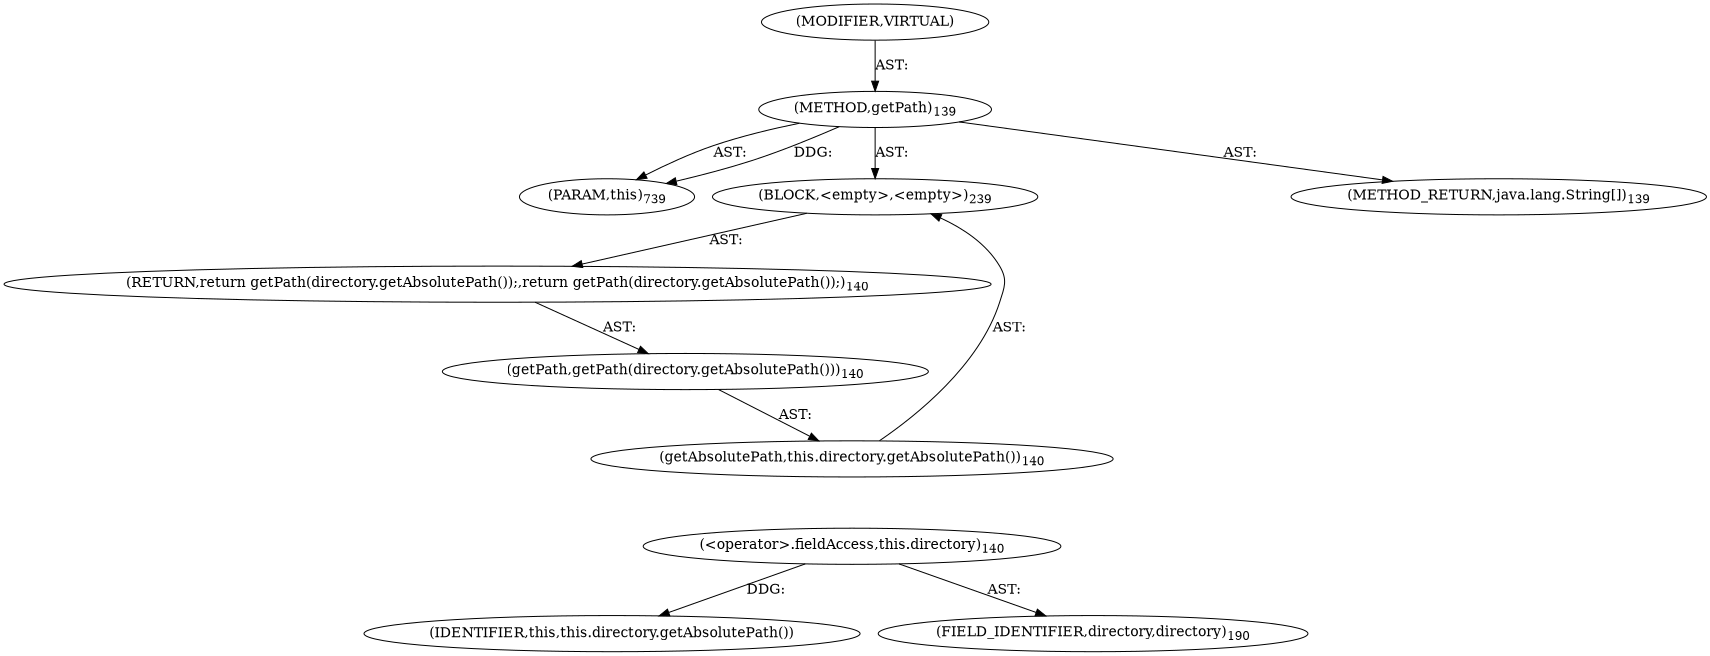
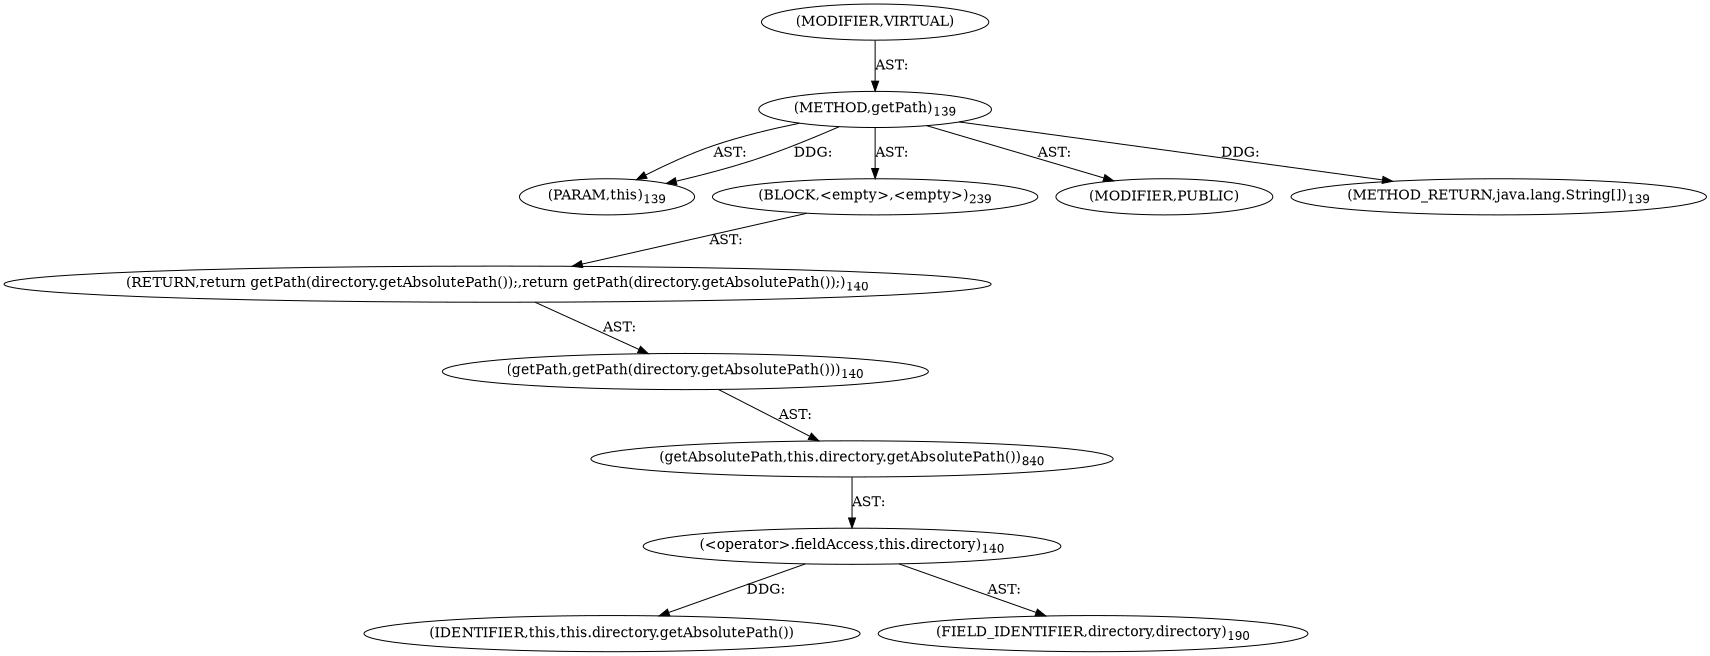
edge "(METHOD,getPath)" -> "(METHOD_RETURN,java.lang.String[])": label "AST: " -> "DDG: "
node "(PARAM,this)": text "739" -> "139"
node "(MODIFIER,PUBLIC)": added
edge "(getAbsolutePath,this.directory.getAbsolutePath())" -> "(BLOCK,<empty>,<empty>)": now "(getAbsolutePath,this.directory.getAbsolutePath())" -> "(<operator>.fieldAccess,this.directory)"
node "(getAbsolutePath,this.directory.getAbsolutePath())": text "140" -> "840"
